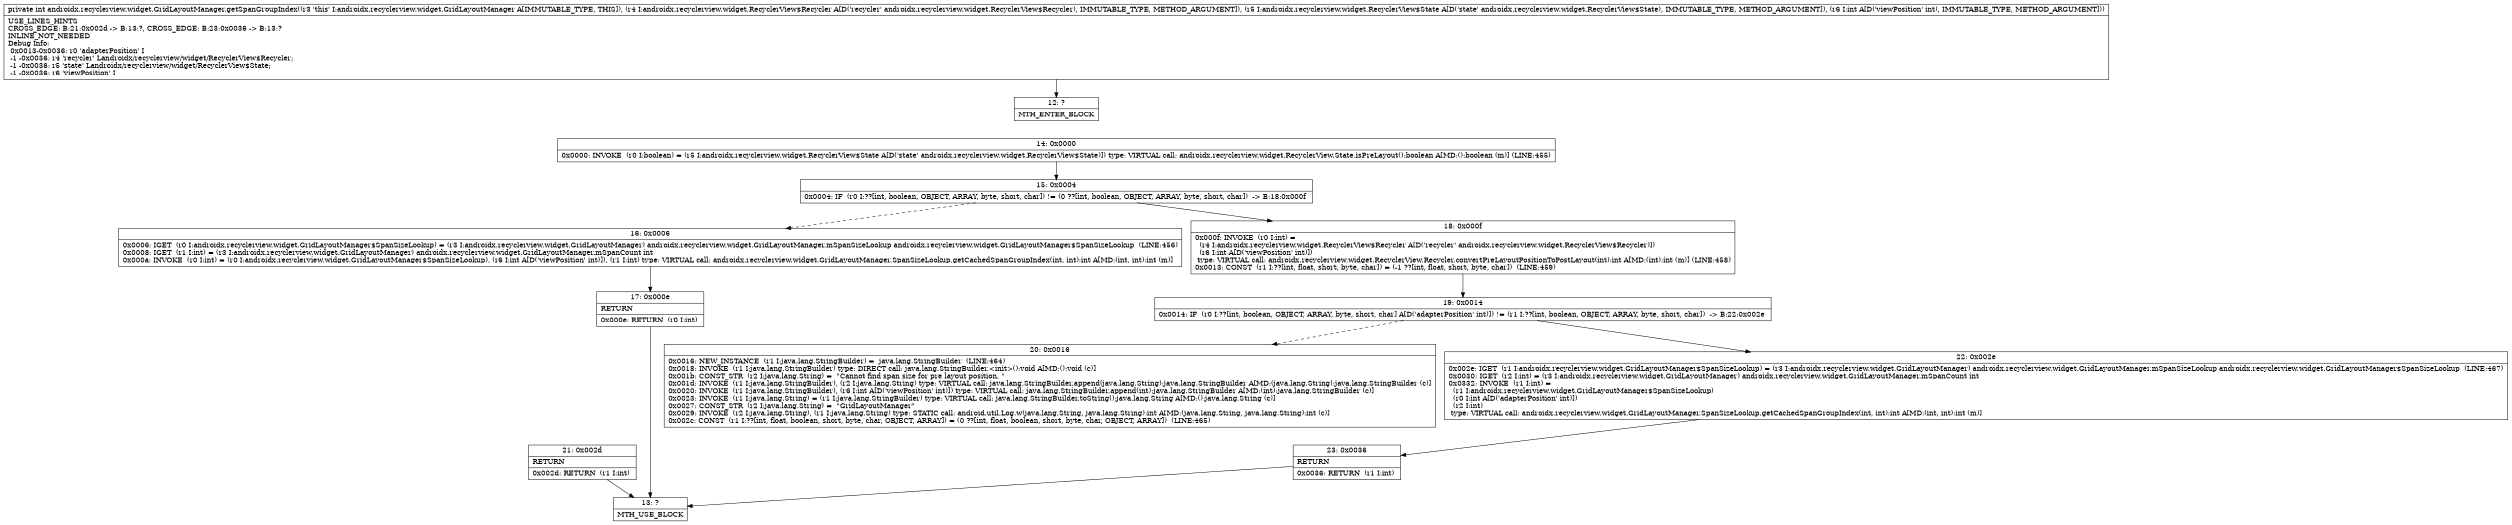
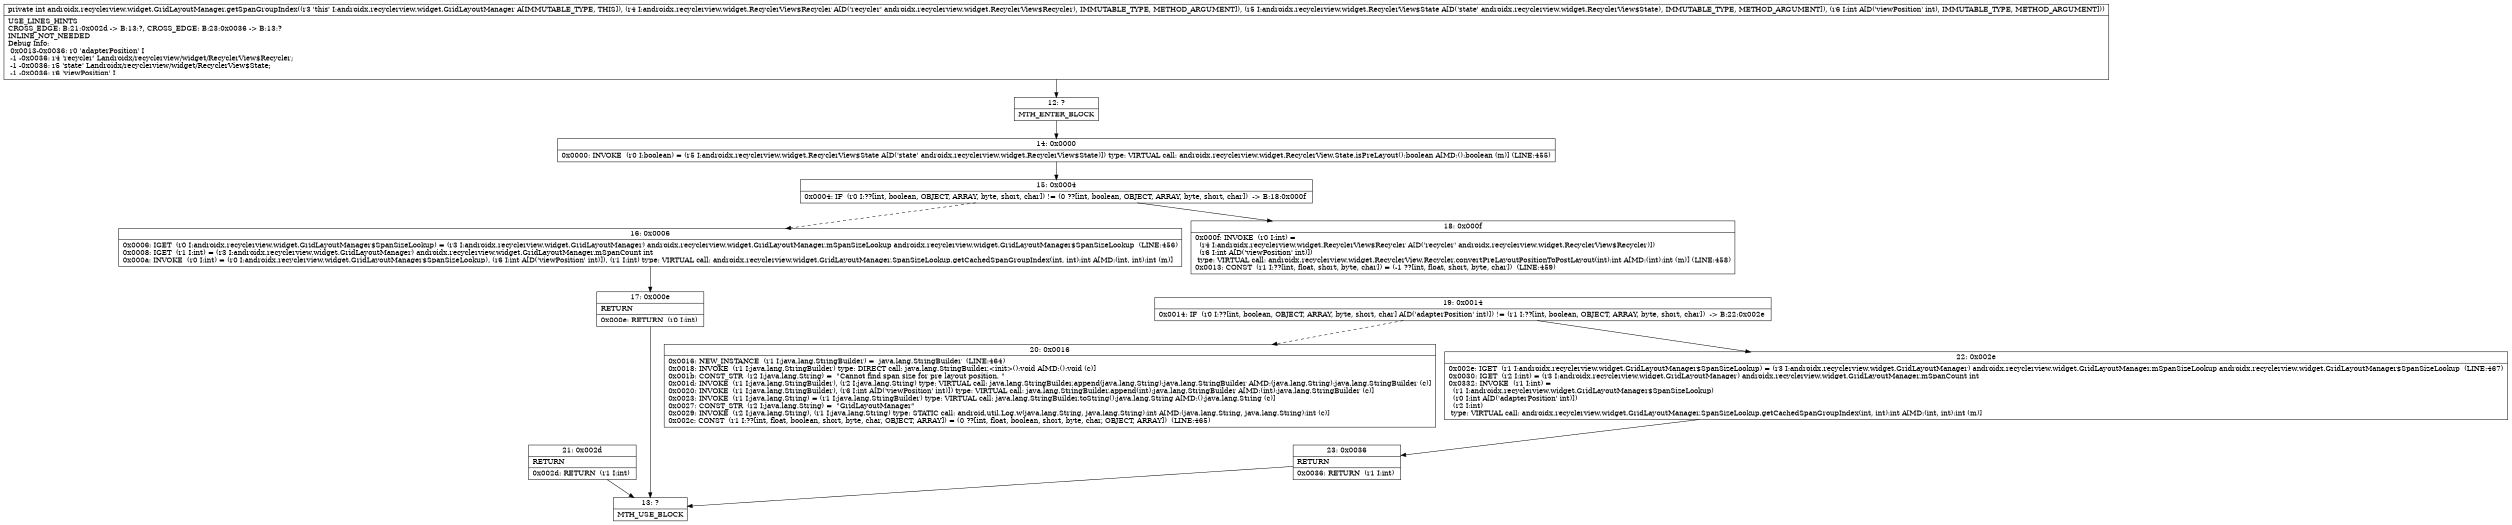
edge "12: ?" -> "14: 0x0000": added
edge "18: 0x000f" -> "19: 0x0014": removed
